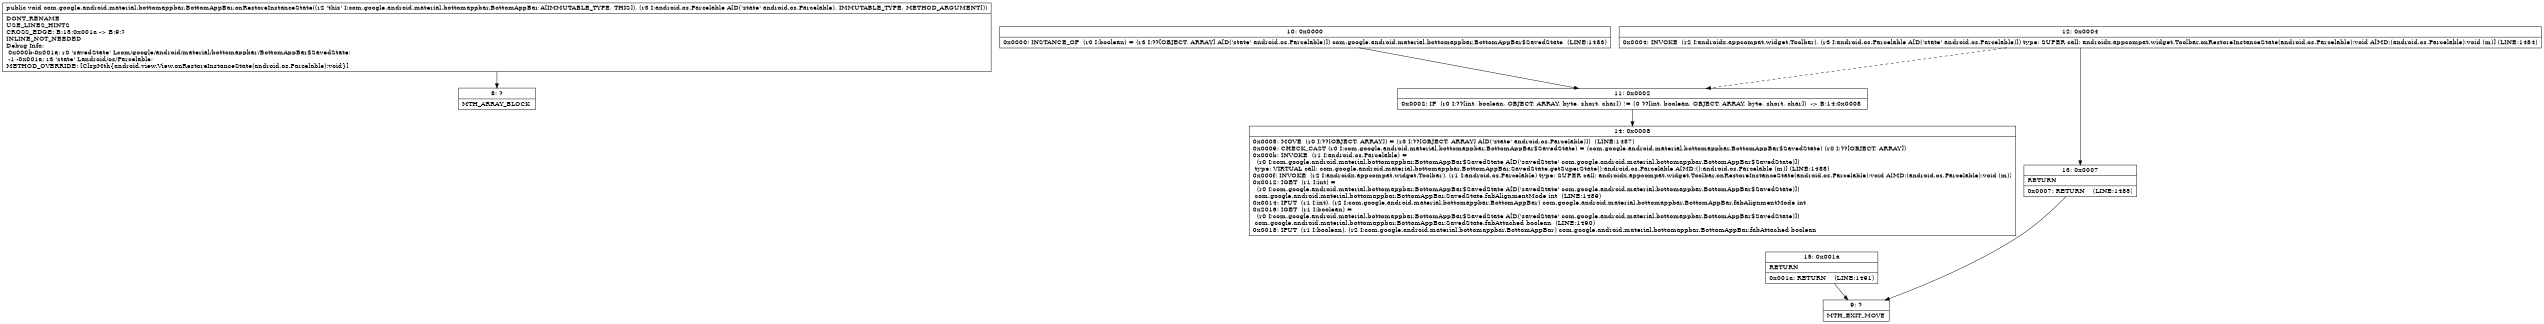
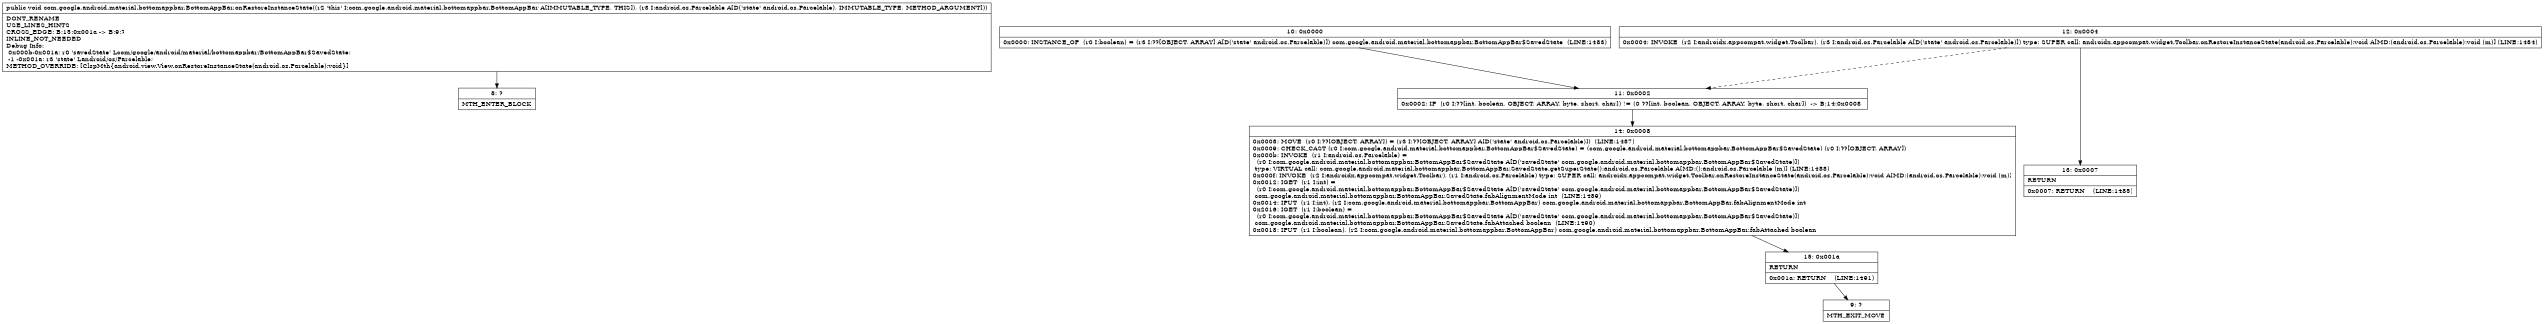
node "8: ?": text "MTH_ARRAY_BLOCK" -> "MTH_ENTER_BLOCK"
edge "14: 0x0008" -> "15: 0x001a": added
edge "13: 0x0007" -> "9: ?": removed
